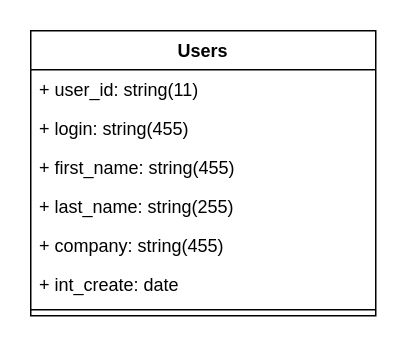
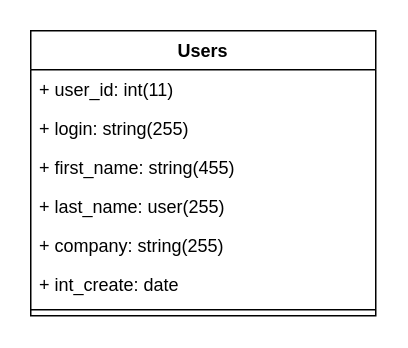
node "+ user_id: string(11)": label "+ user_id: string(11)" -> "+ user_id: int(11)"
node "+ login: string(455)": label "+ login: string(455)" -> "+ login: string(255)"
node "+ last_name: string(255)": label "+ last_name: string(255)" -> "+ last_name: user(255)"
node "+ company: string(455)": label "+ company: string(455)" -> "+ company: string(255)"
